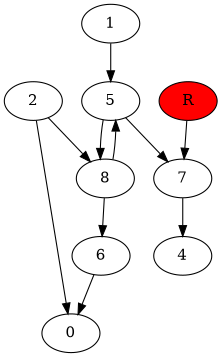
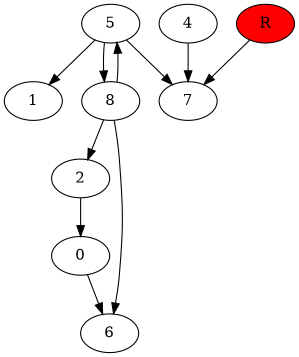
edge "1" -> "5": reversed
edge "2" -> "8": reversed
edge "7" -> "4": reversed
edge "6" -> "0": reversed
